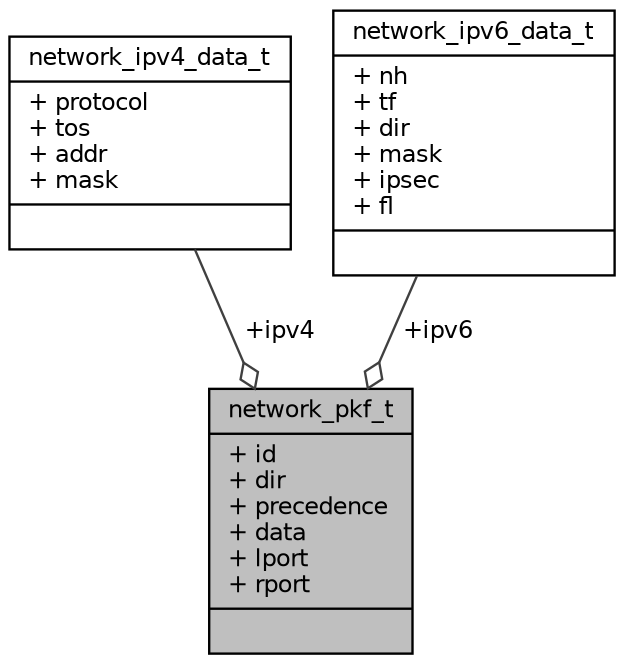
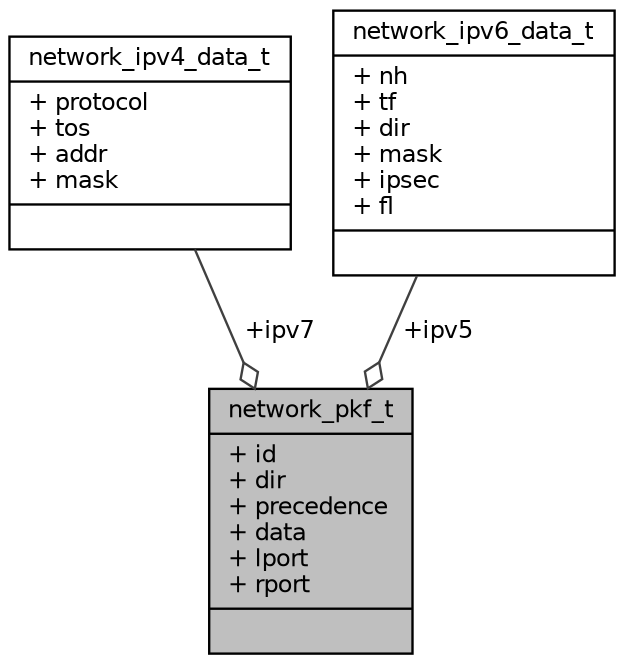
edge "network_ipv4_data_t" -> "network_pkf_t": label " +ipv4" -> " +ipv7"
edge "network_ipv6_data_t" -> "network_pkf_t": label " +ipv6" -> " +ipv5"
